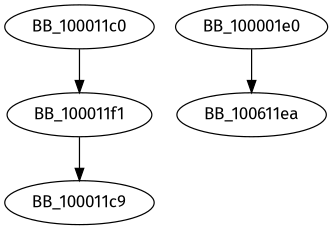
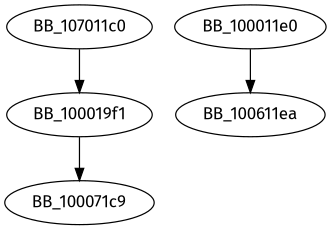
node "BB_100011c0": label "BB_100011c0" -> "BB_107011c0"
node "BB_100001e0": label "BB_100001e0" -> "BB_100011e0"
node "BB_100011f1": label "BB_100011f1" -> "BB_100019f1"
node "BB_100011c9": label "BB_100011c9" -> "BB_100071c9"
